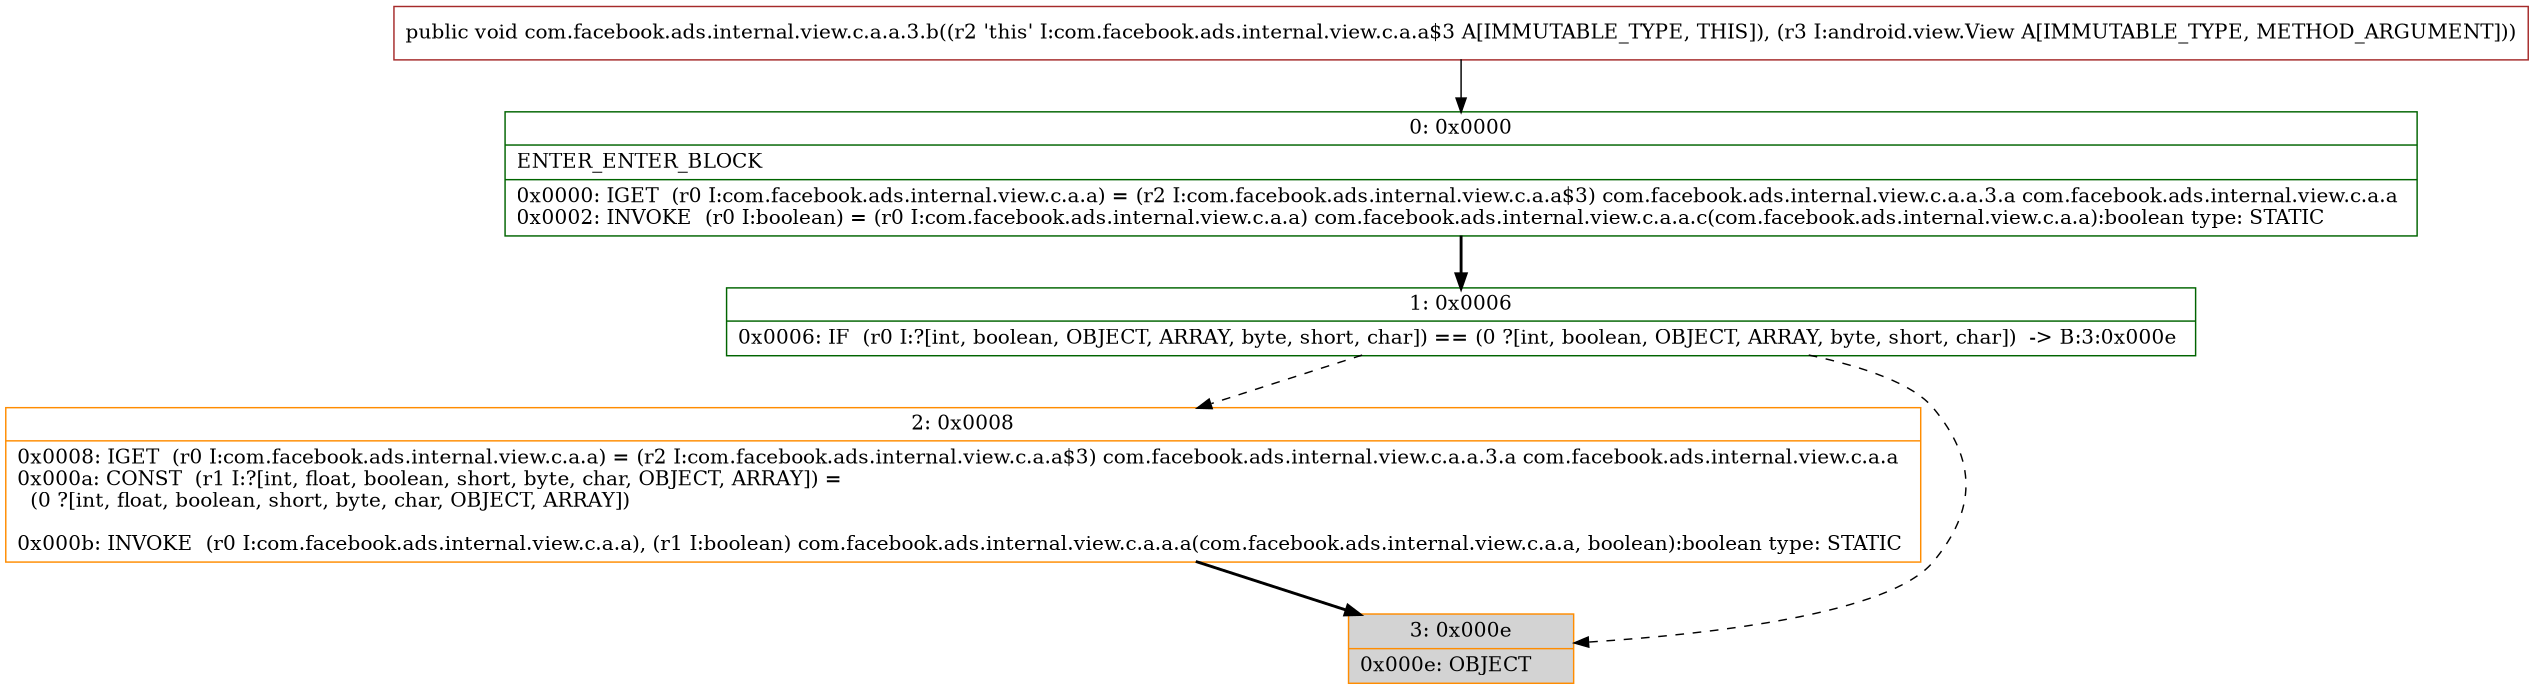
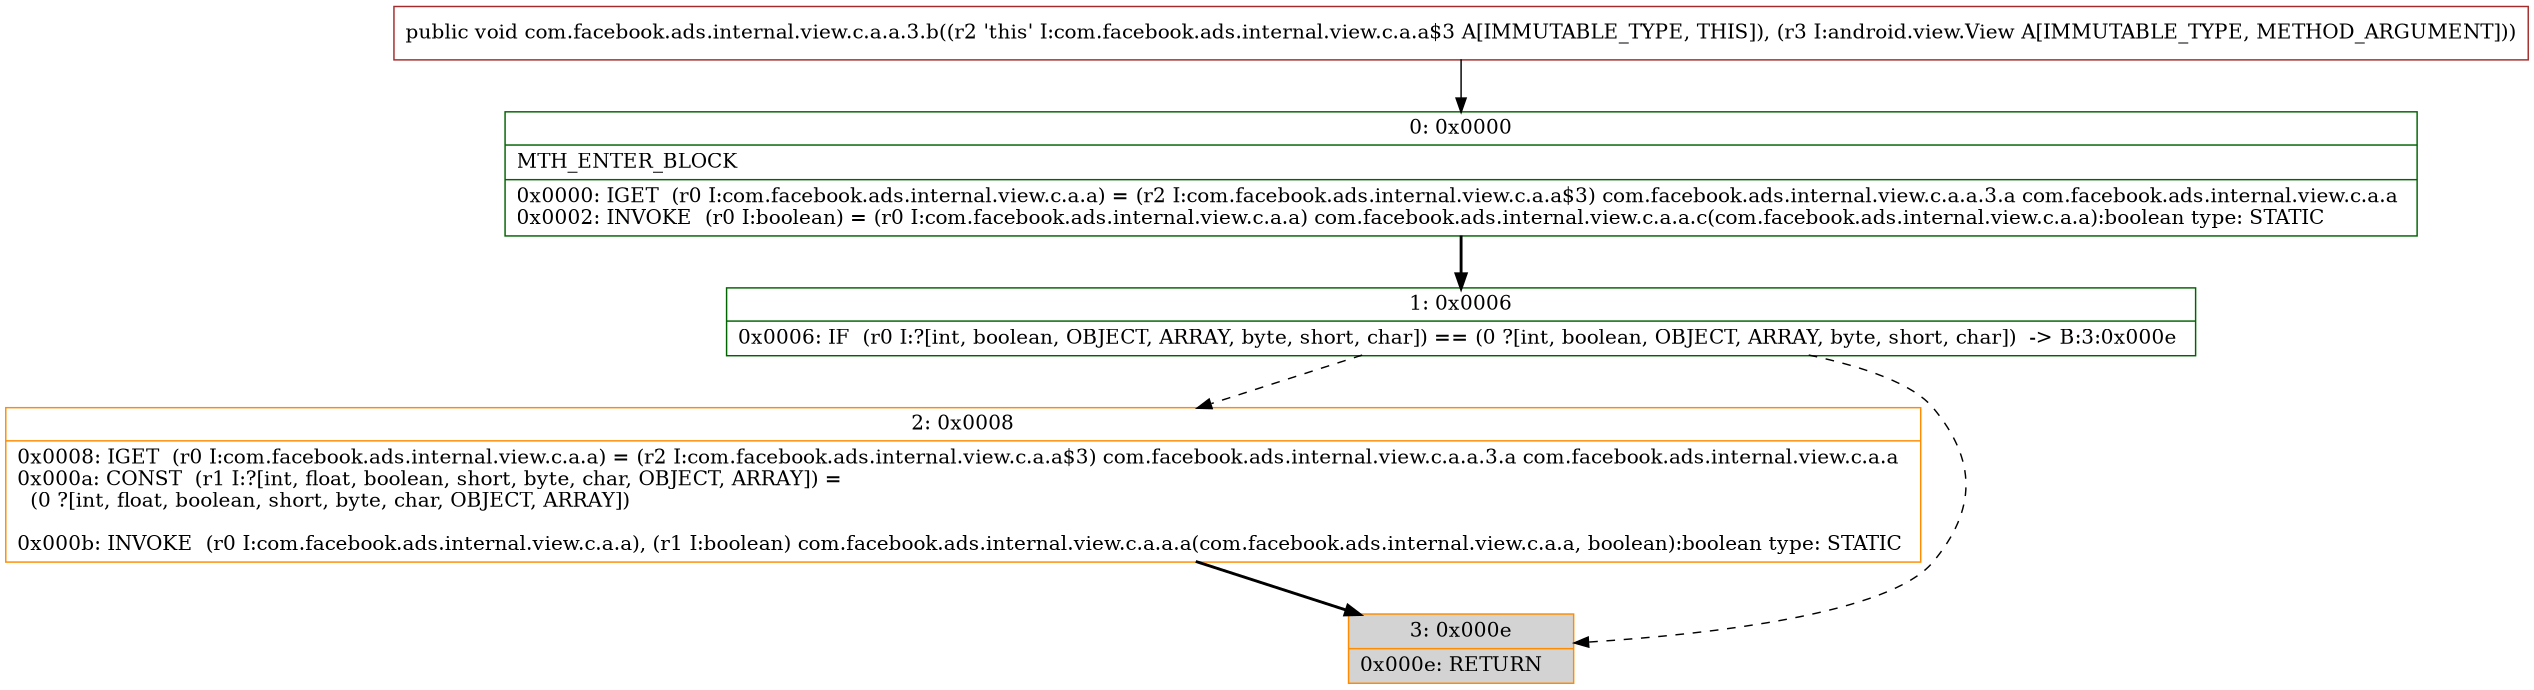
node "0: 0x0000": text "ENTER_ENTER_BLOCK" -> "MTH_ENTER_BLOCK"
node "3: 0x000e": text "0x000e: OBJECT" -> "0x000e: RETURN"
